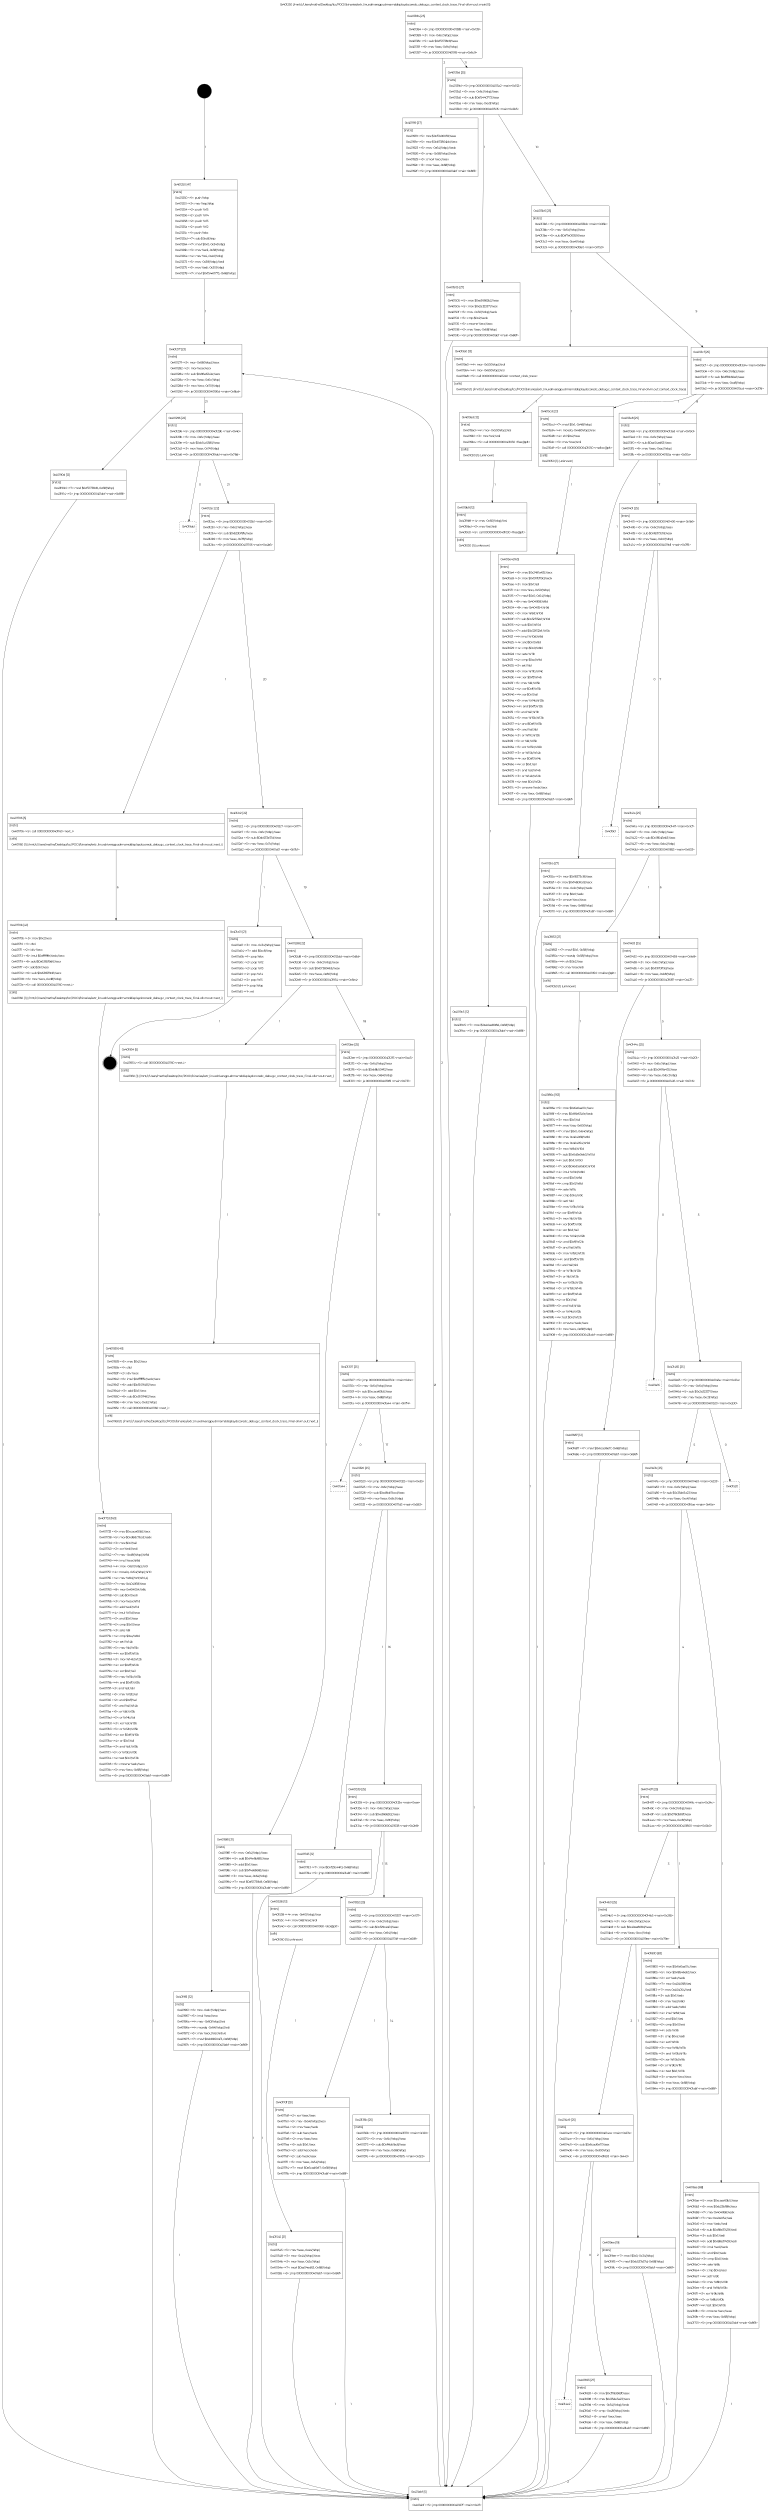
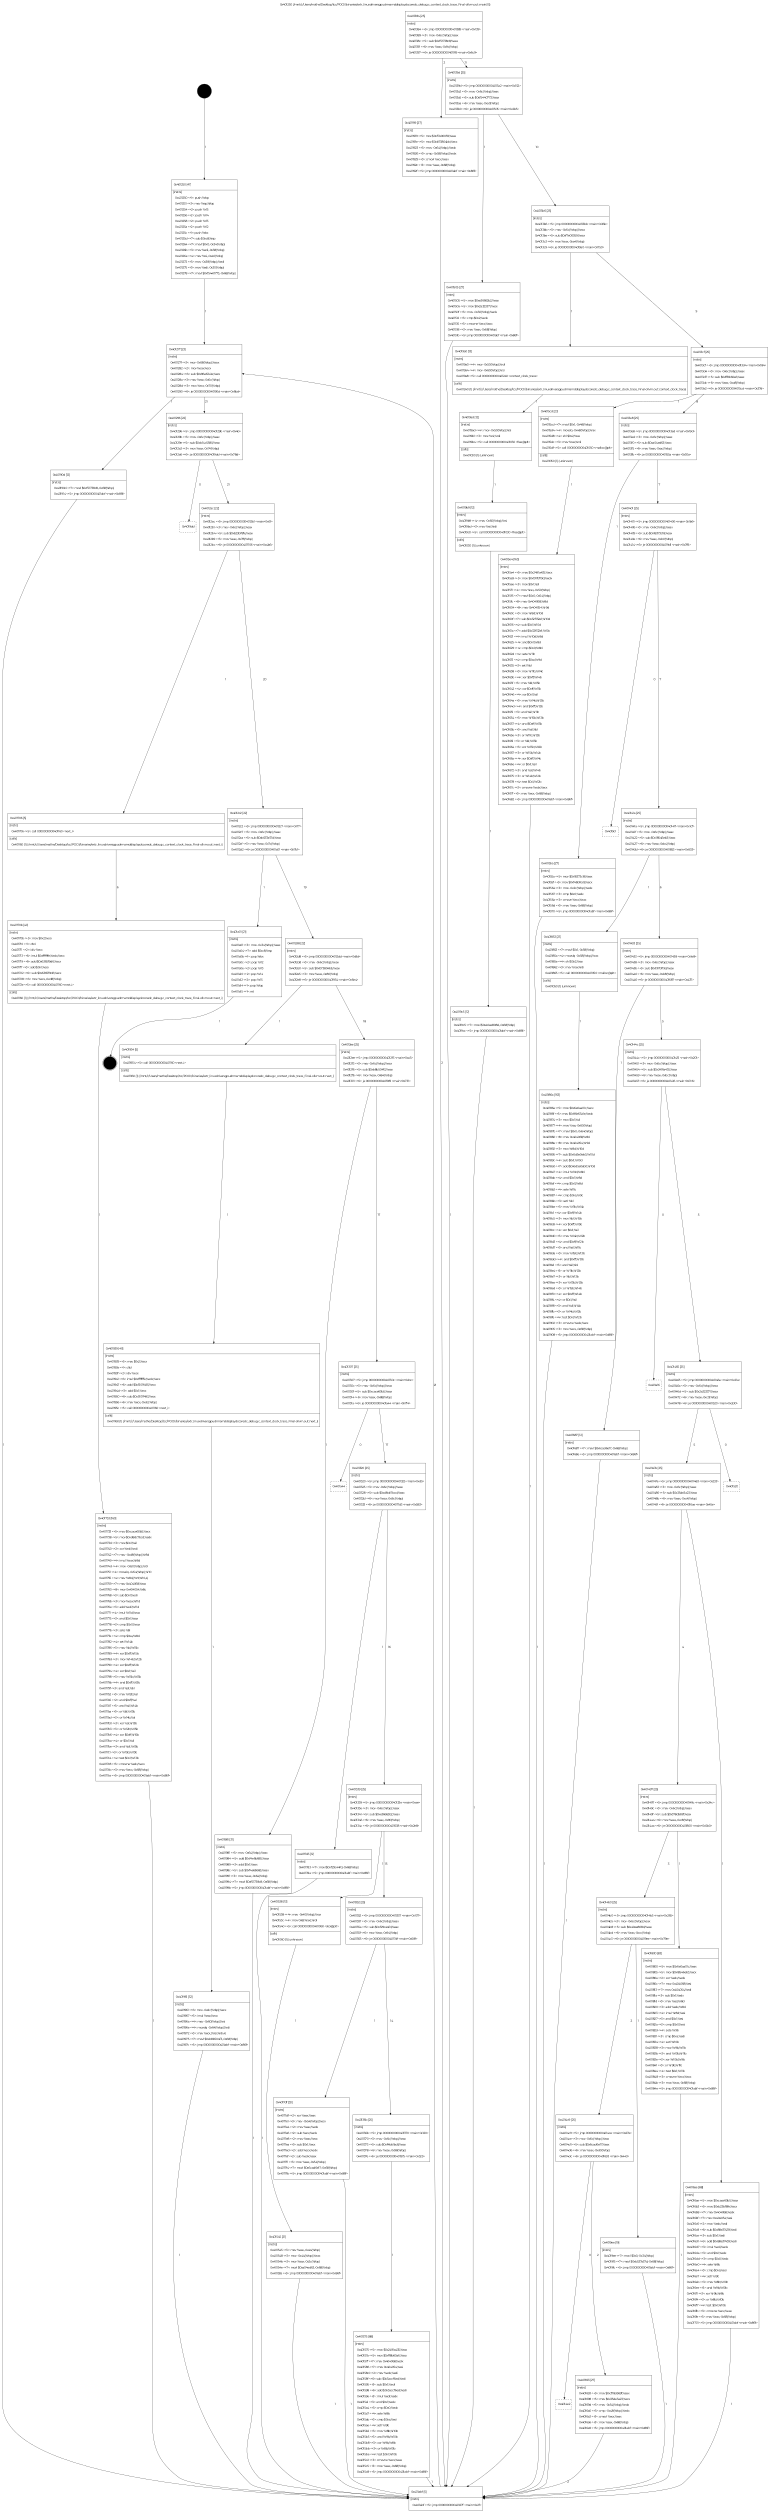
node "0x401575 [88]": added
